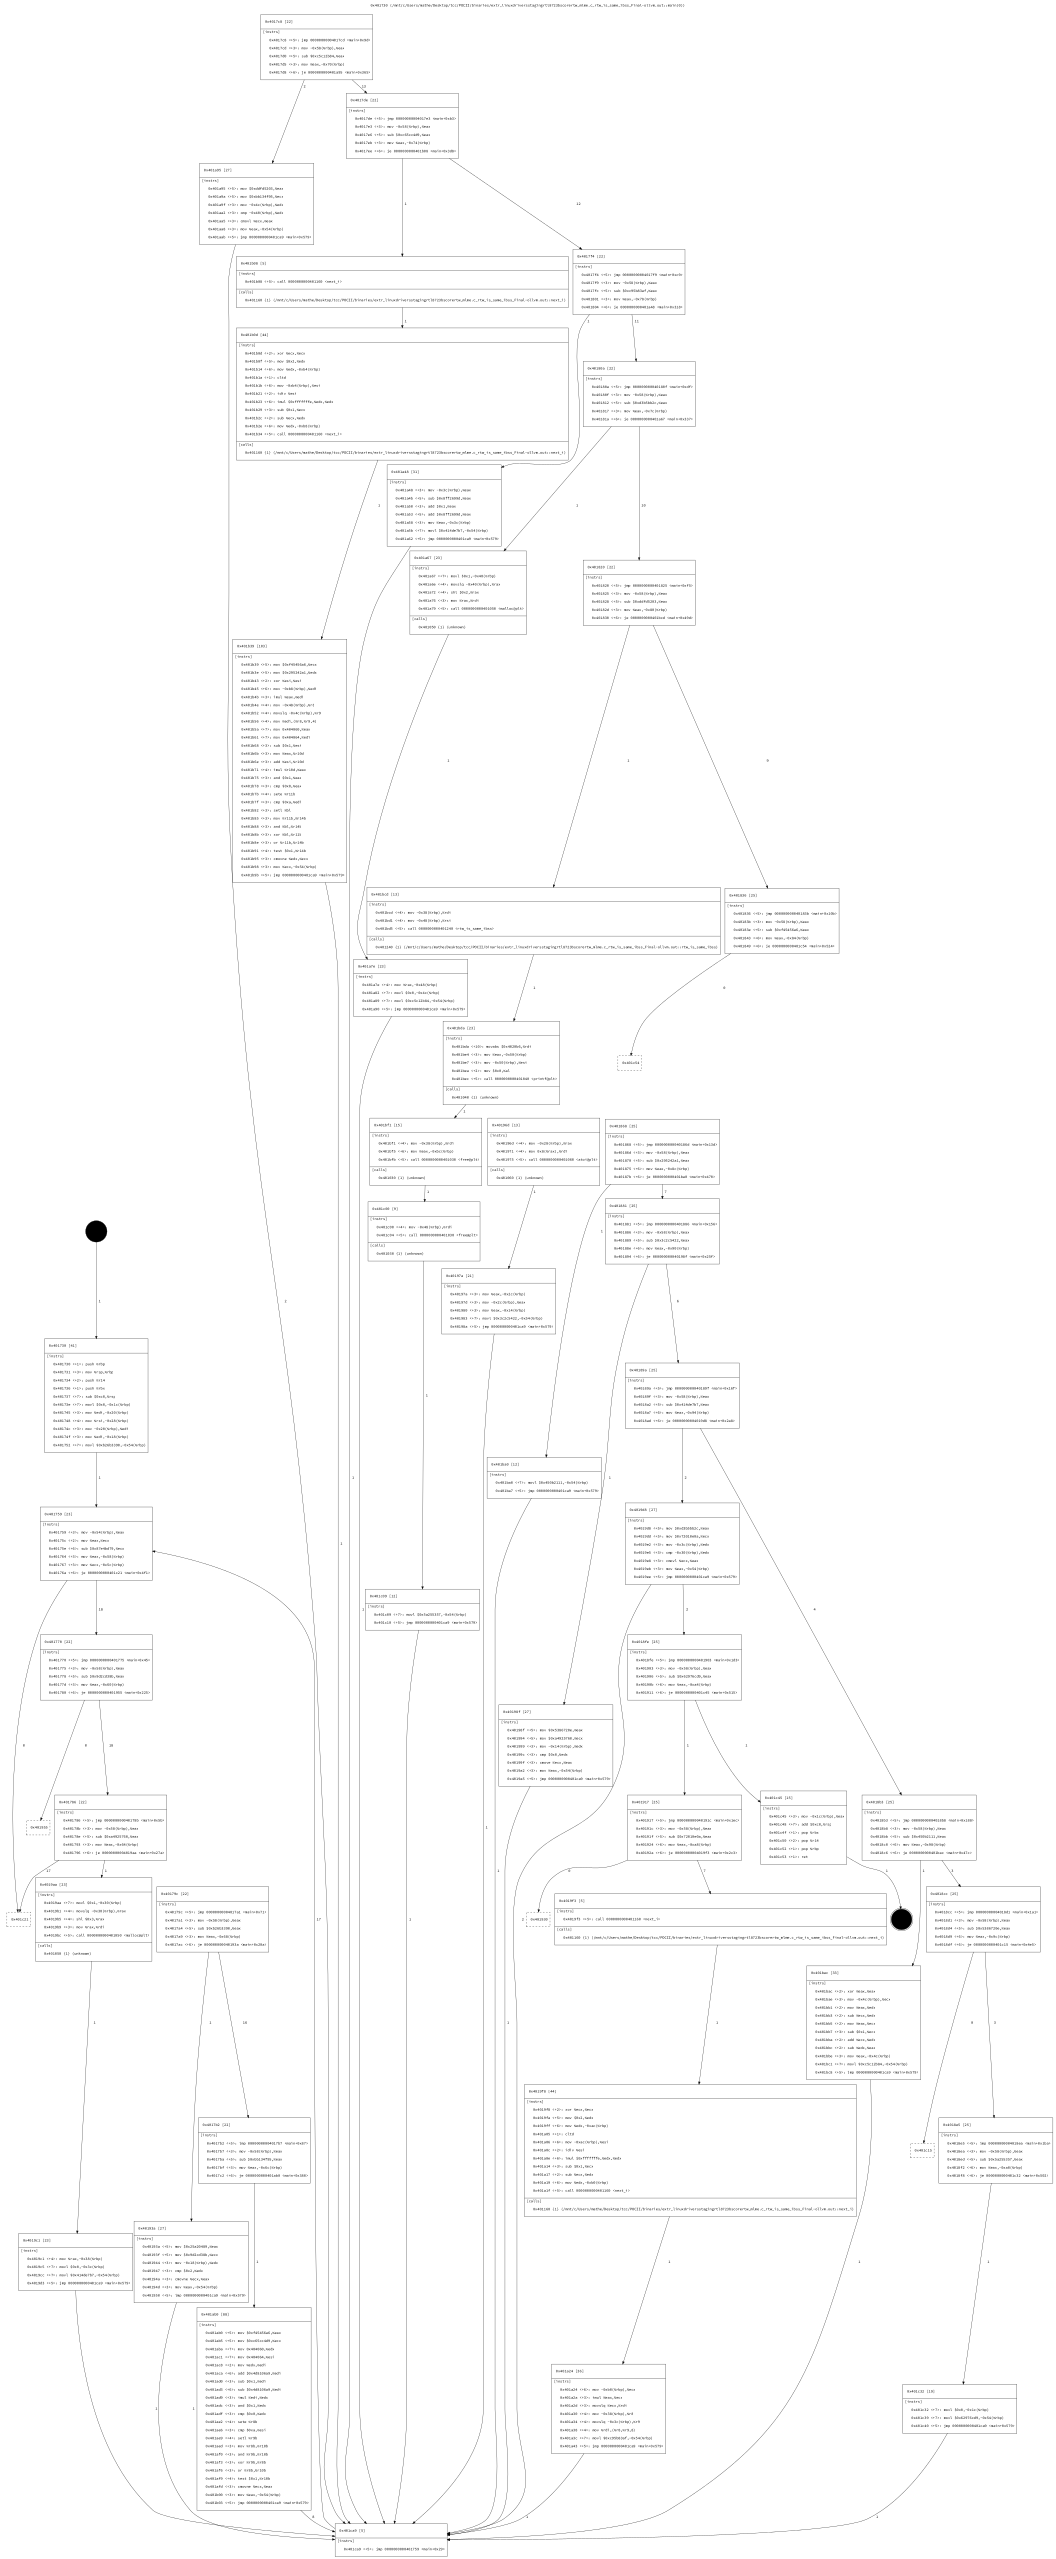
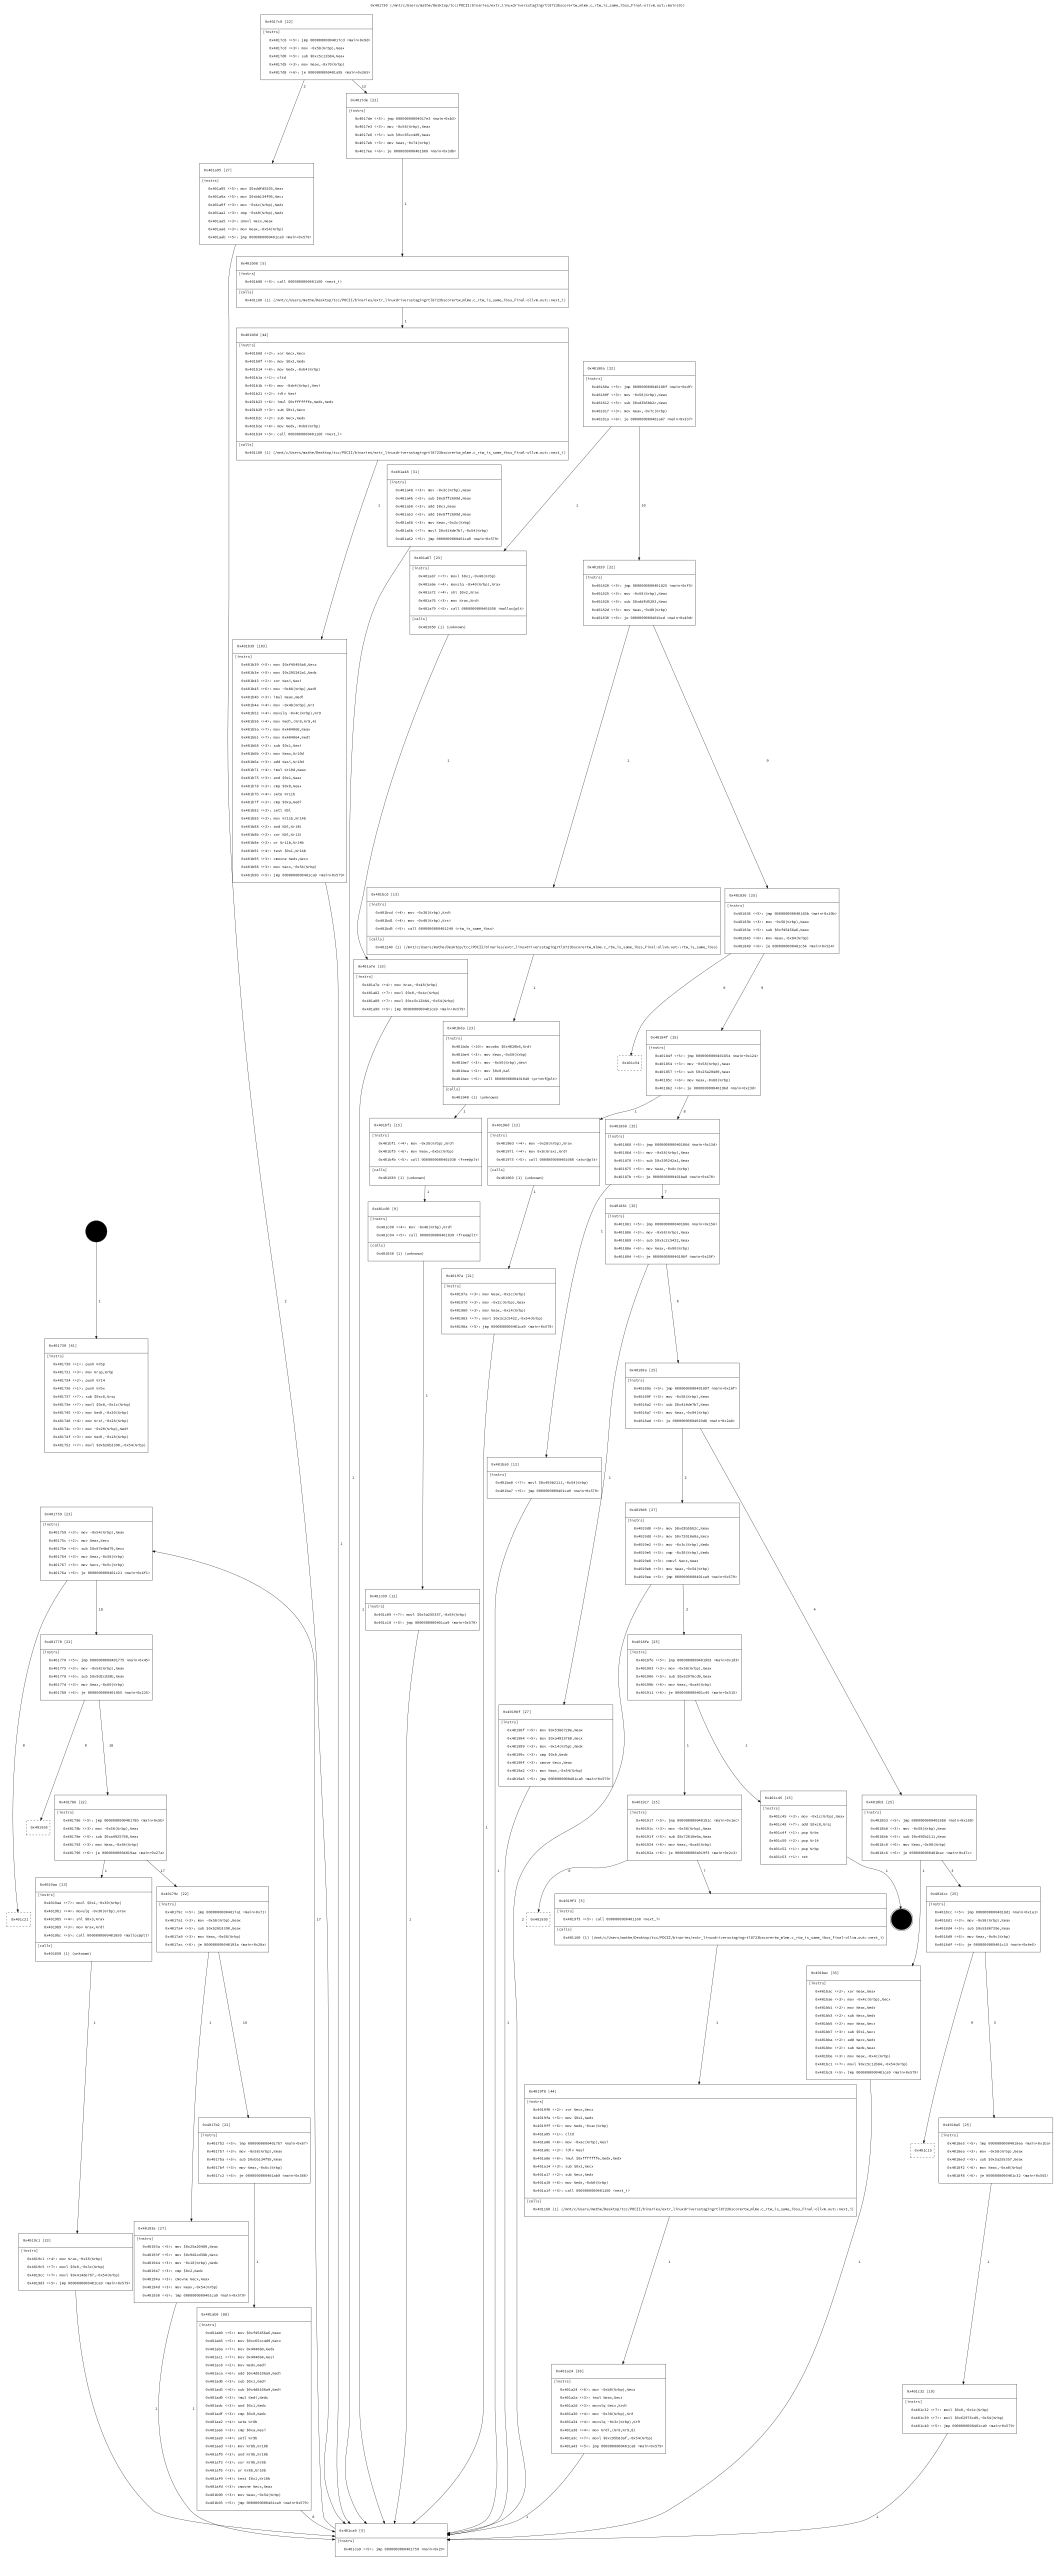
node "0x4017f4 [22]": removed
node "0x40184f [25]": added
edge "0x401730 [41]" -> "0x401759 [23]": removed, label "1"
edge "0x401786 [22]" -> "0x401c21": now "0x401786 [22]" -> "0x40179c [22]"
